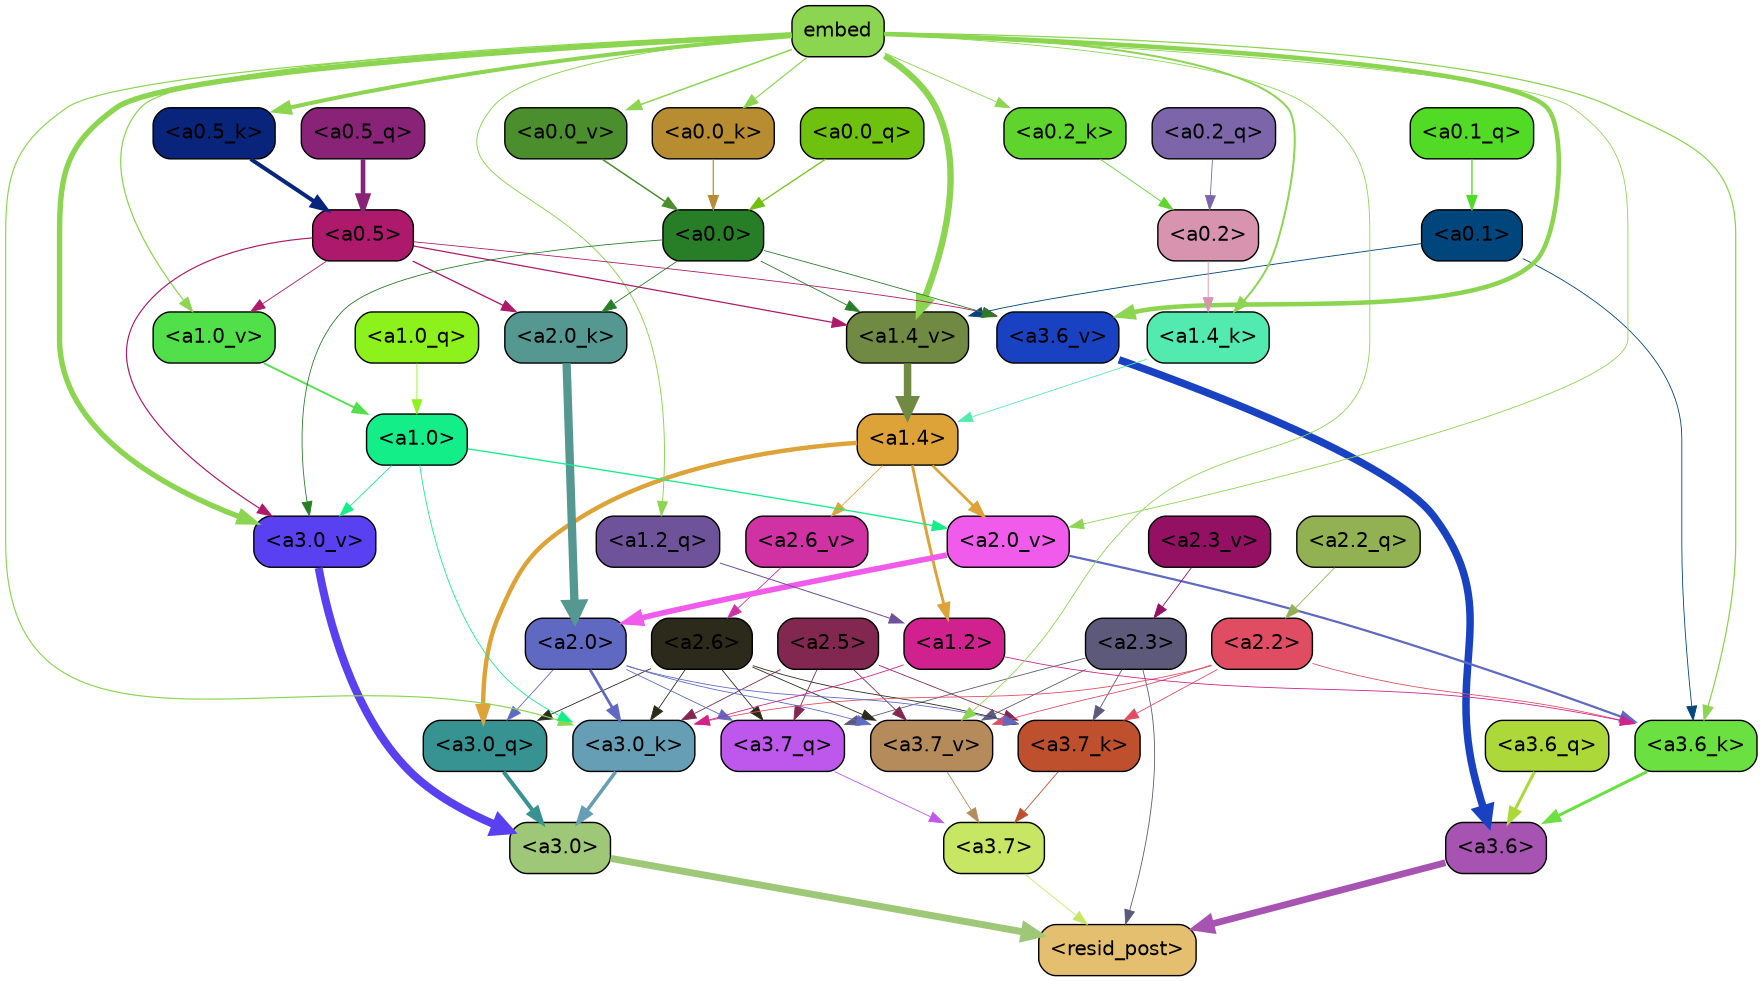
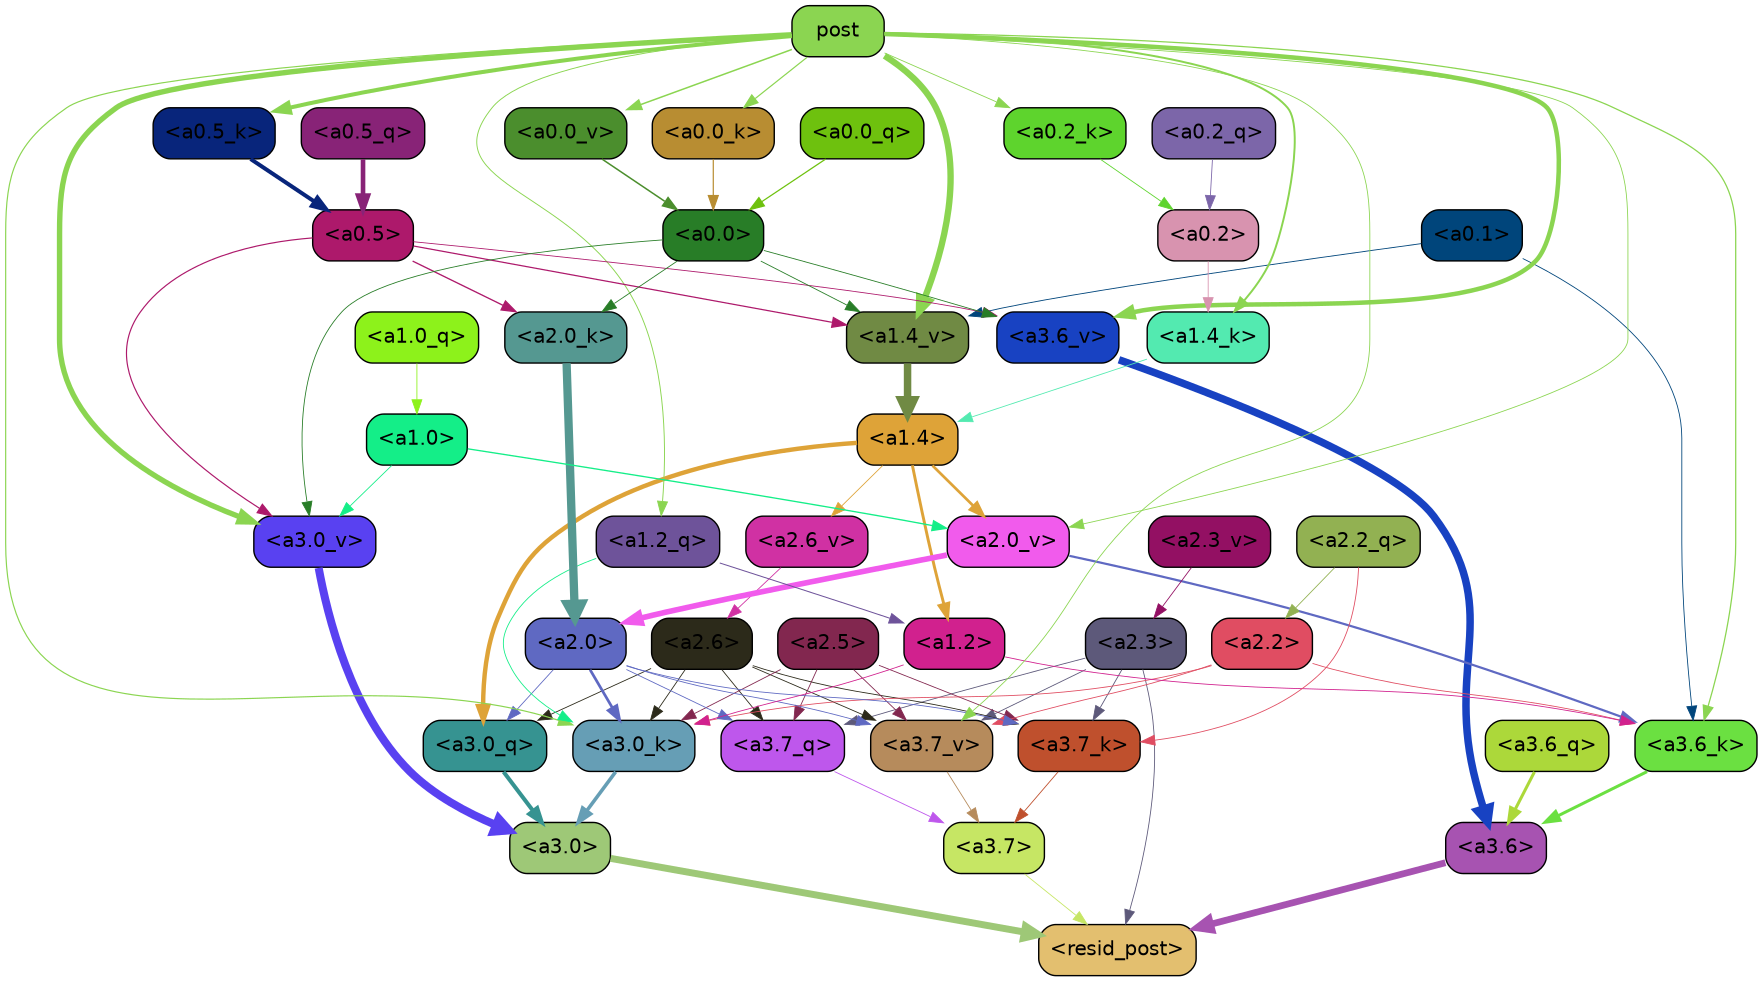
node "embed": label "embed" -> "post"
node "<a0.1_q>": removed
node "<a1.0_v>": removed
edge "<a1.0>" -> "<a3.0_k>": now "<a1.2_q>" -> "<a3.0_k>"
edge "<a2.2>" -> "<a3.7_k>": now "<a2.2_q>" -> "<a3.7_k>"
